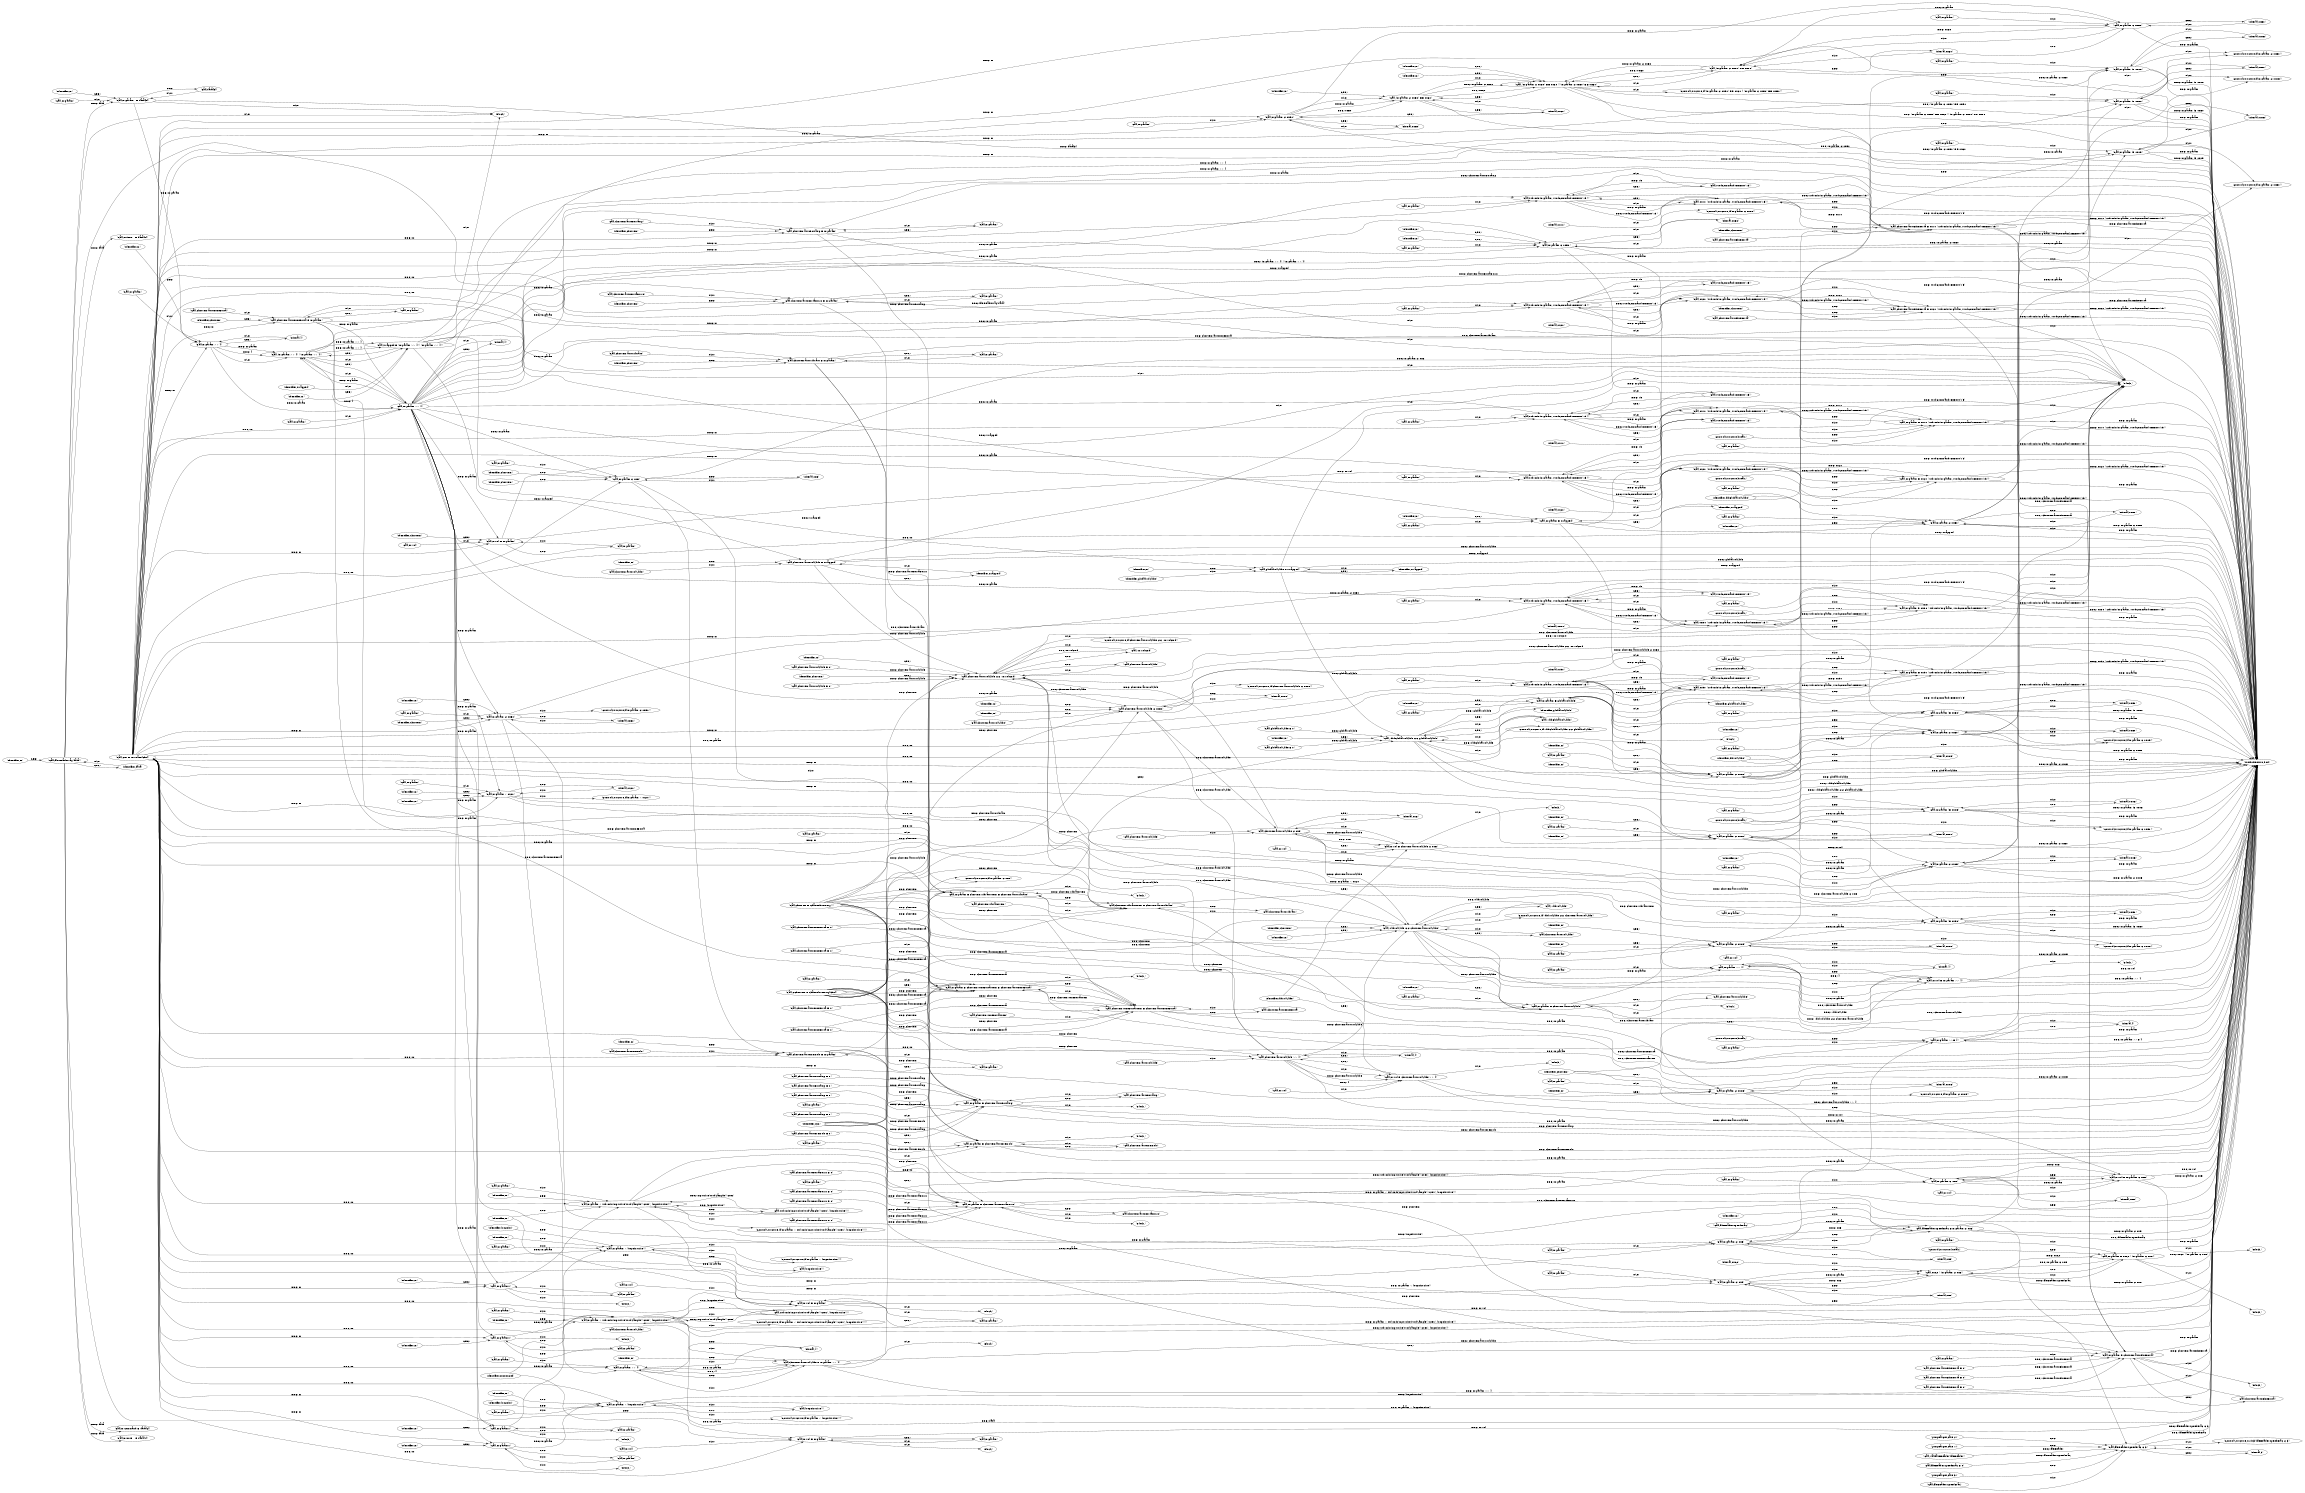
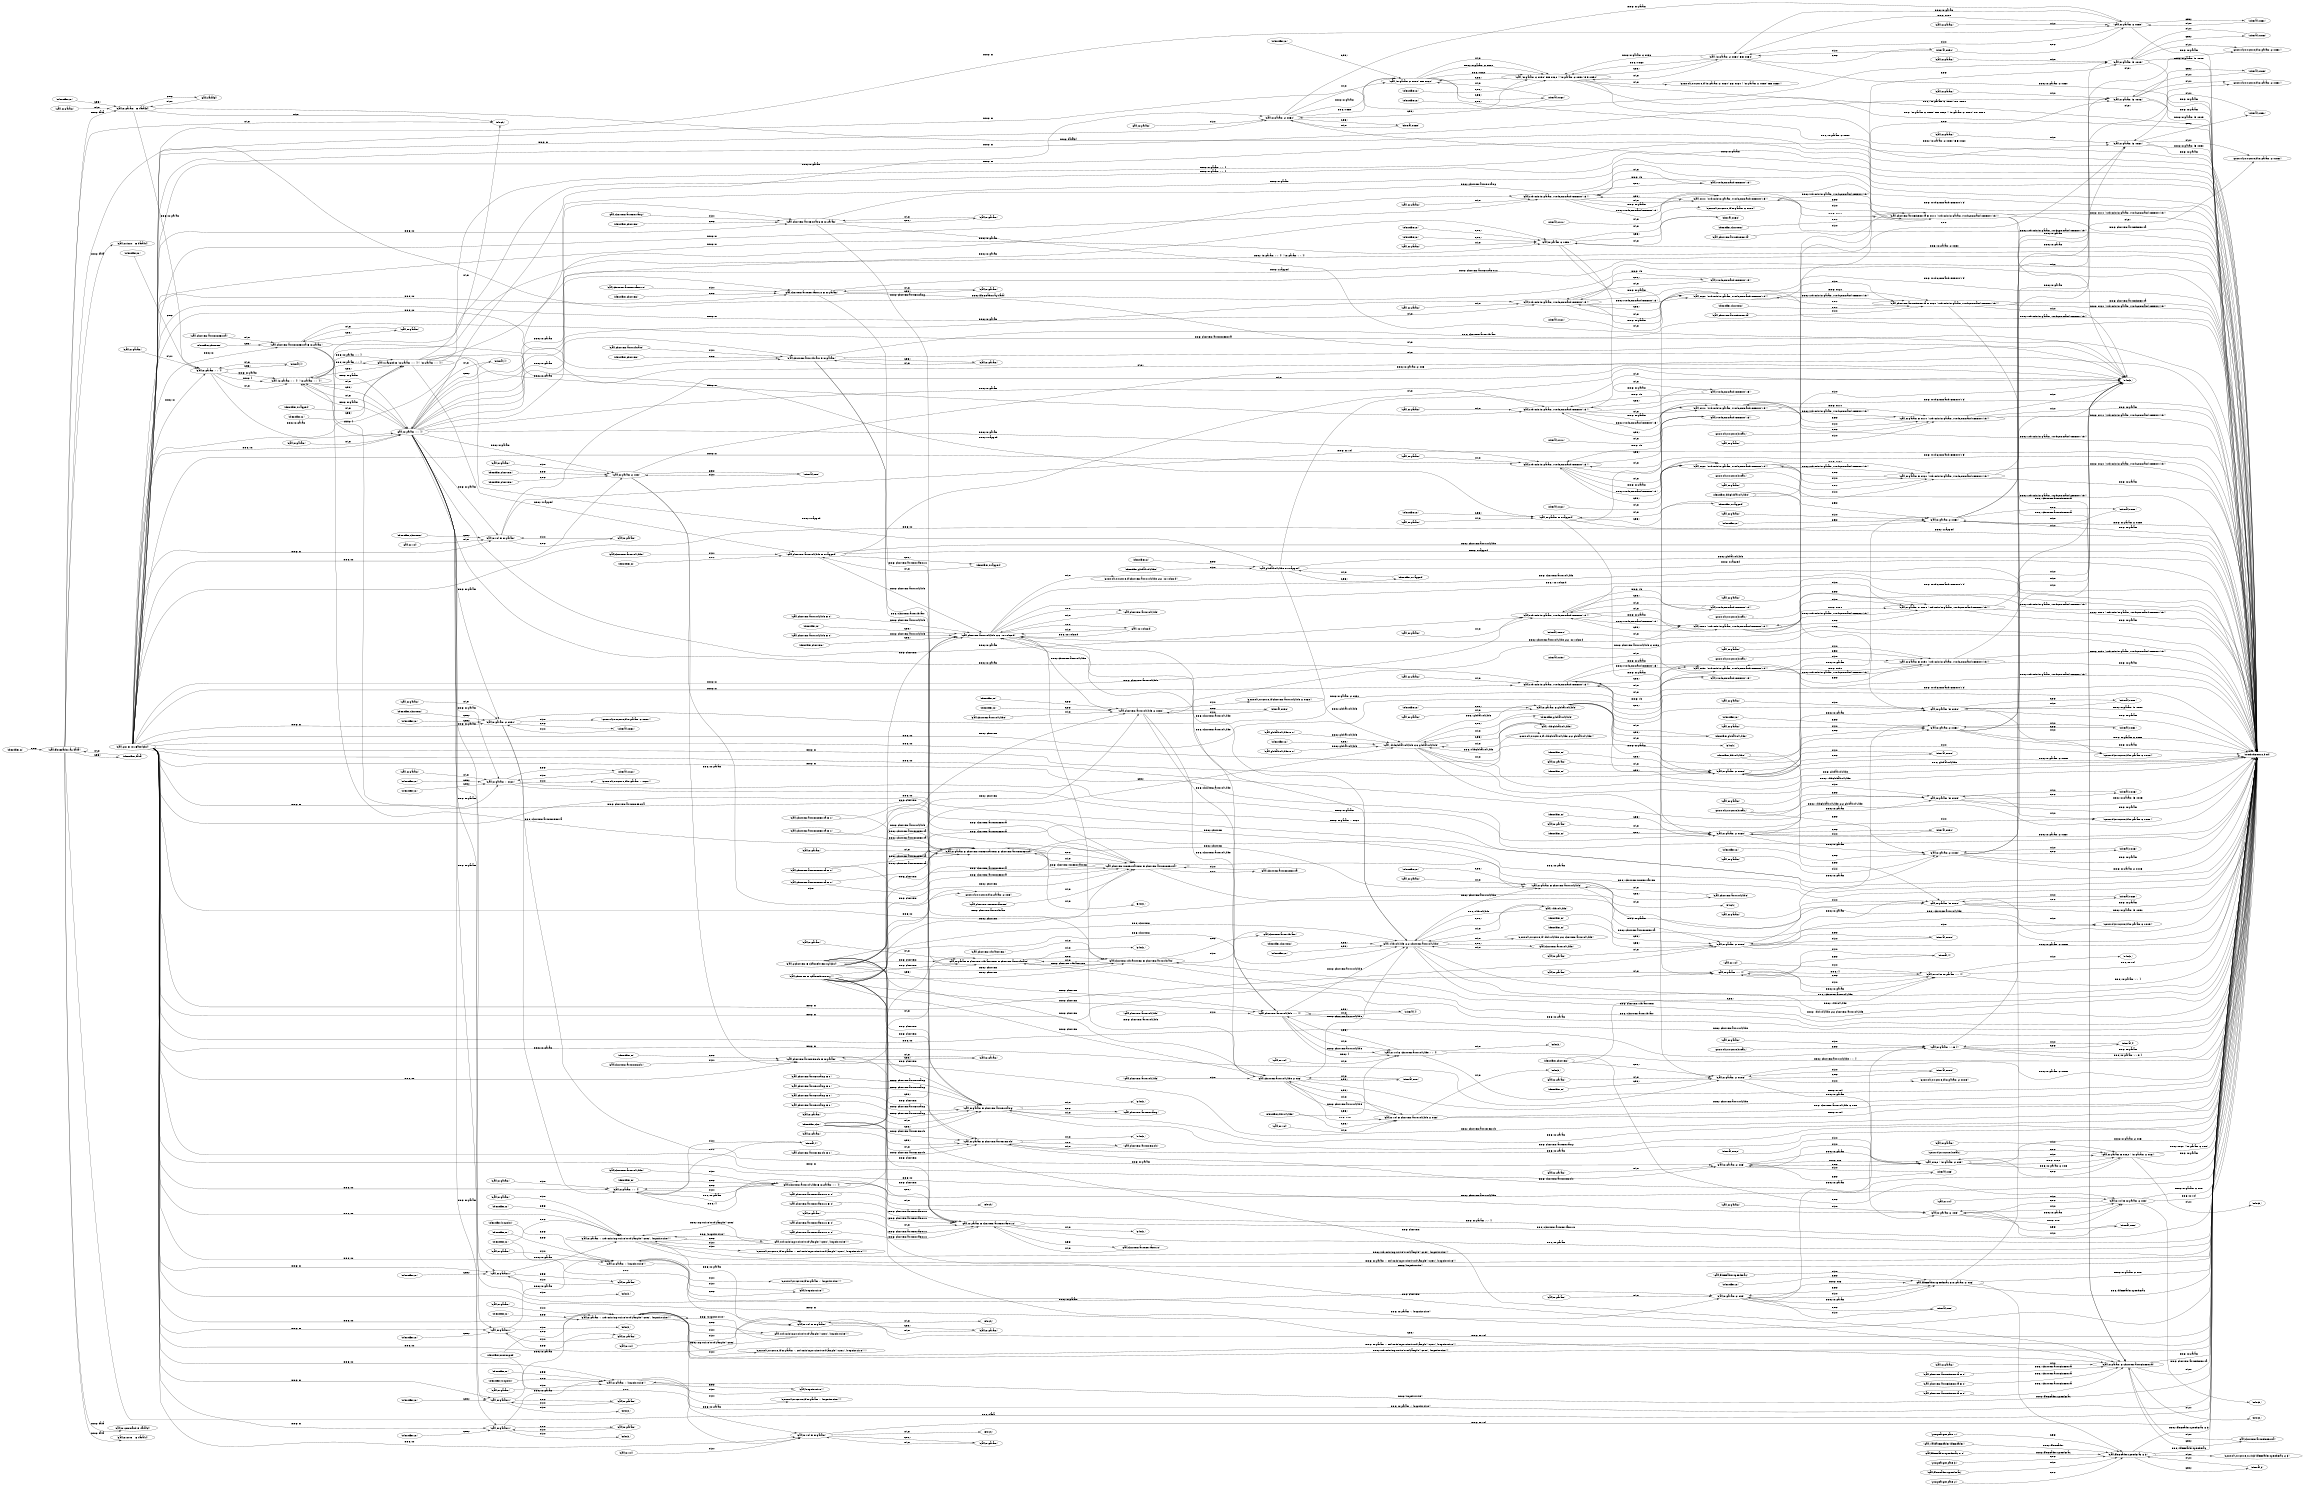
edge "(Call,&chnMem = channelMemory[chn])" -> "(Call,chnMem.autoVolSlide & 0xF)": added, label "DDG: chnMem"
